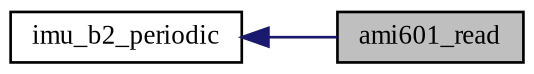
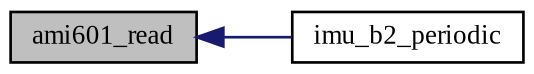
edge "ami601_read" -> "imu_b2_periodic": reversed
